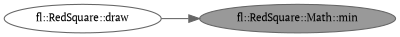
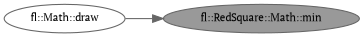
node "fl::RedSquare::draw": label "fl::RedSquare::draw" -> "fl::Math::draw"
